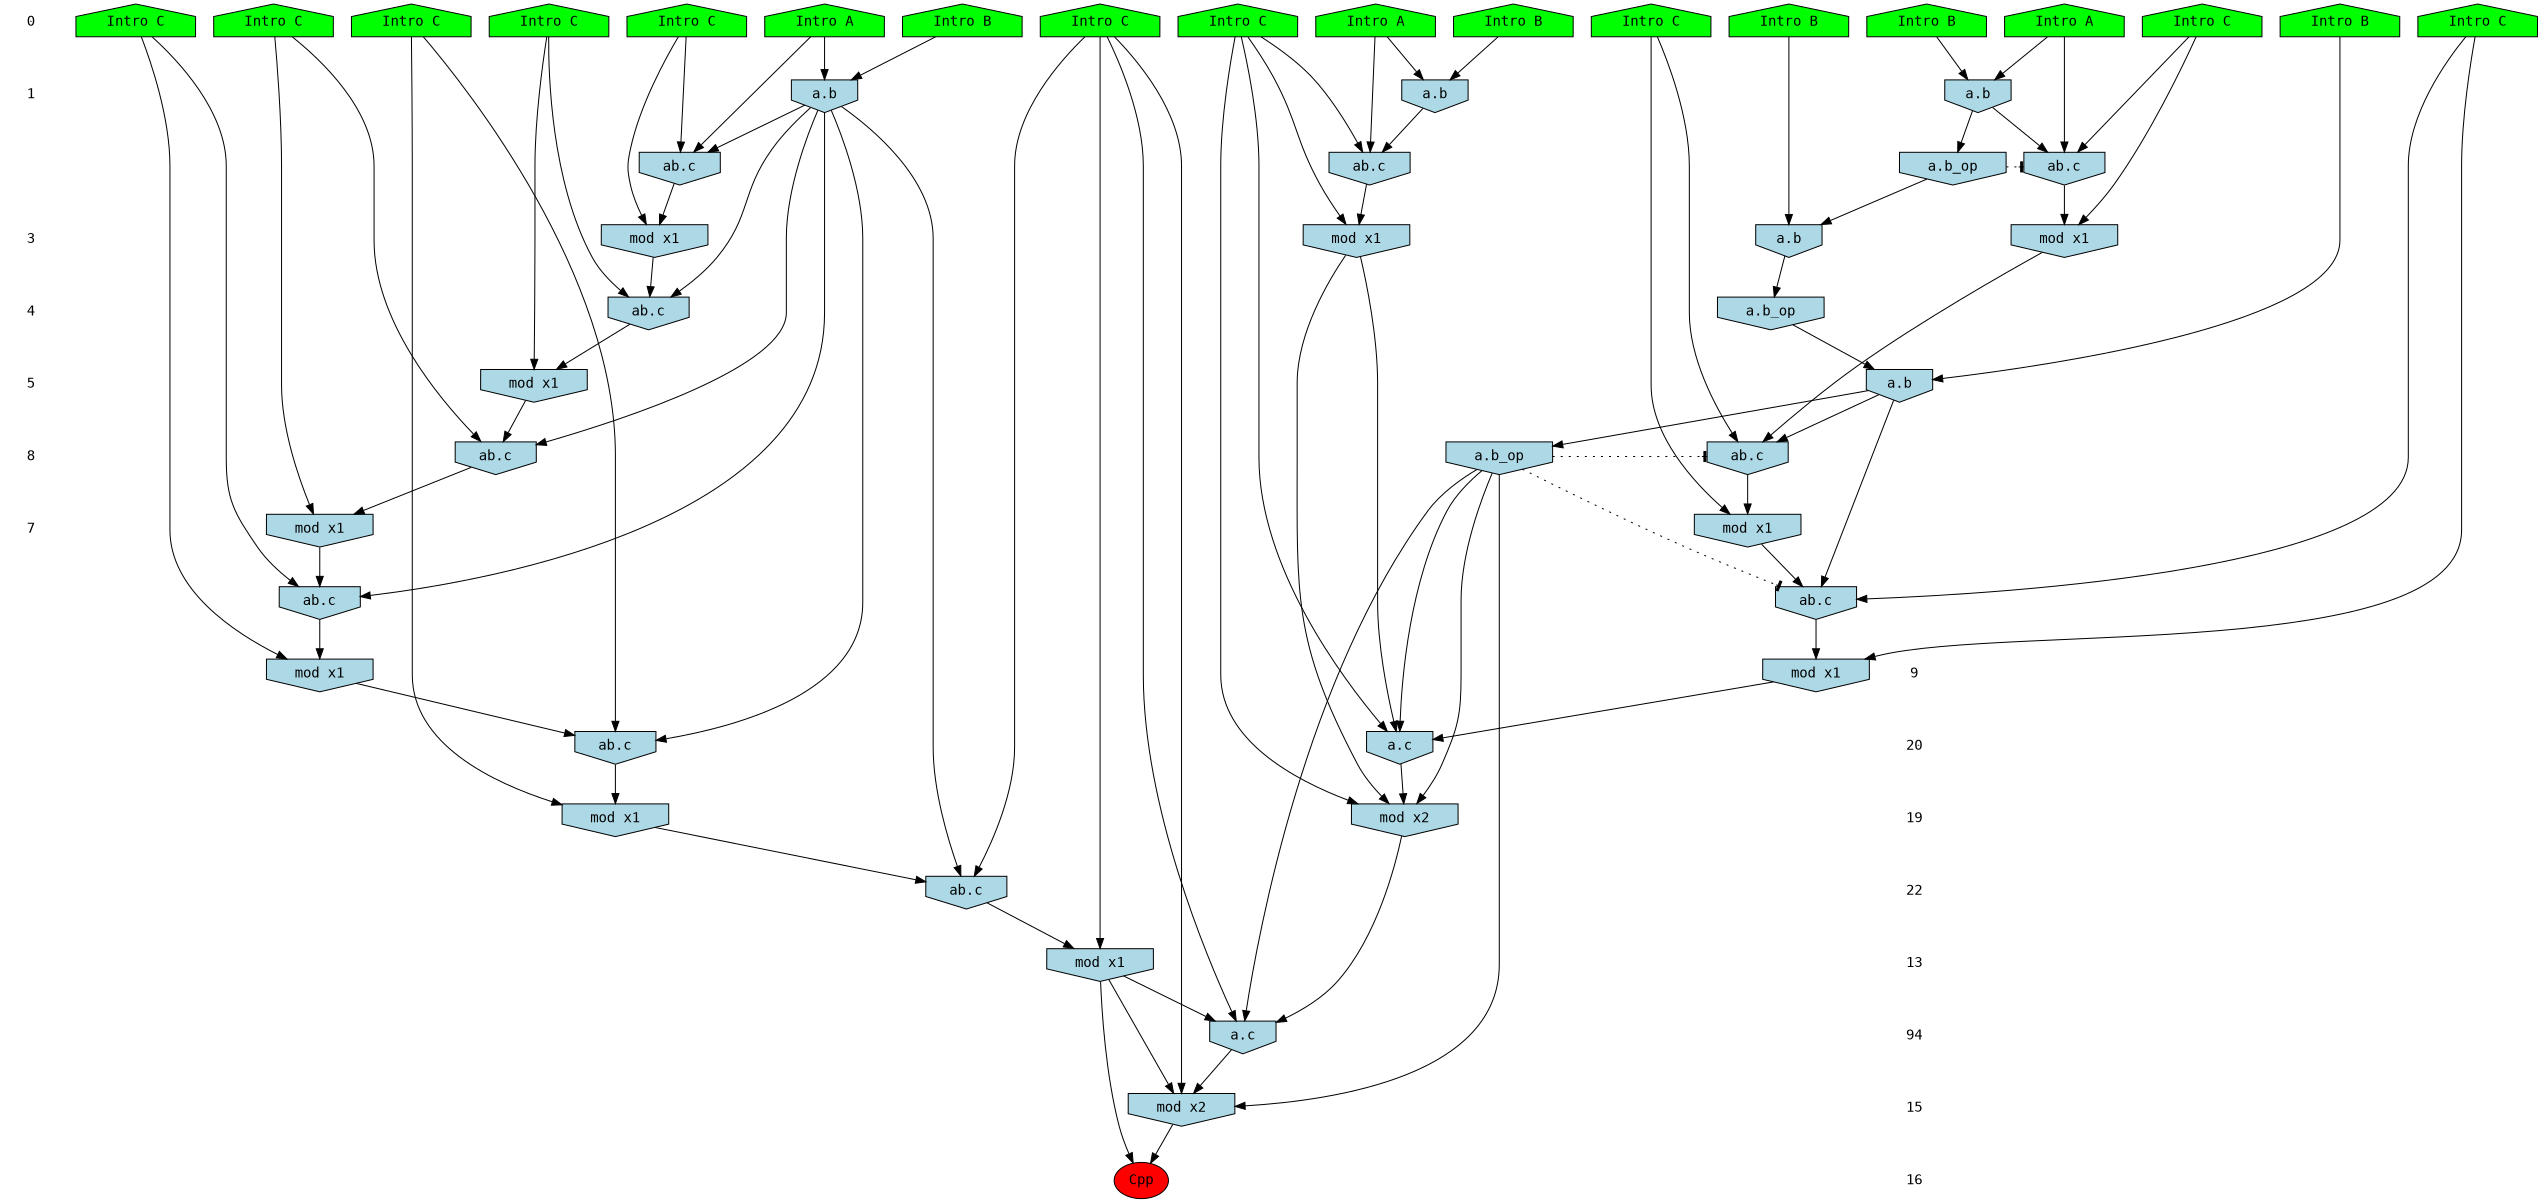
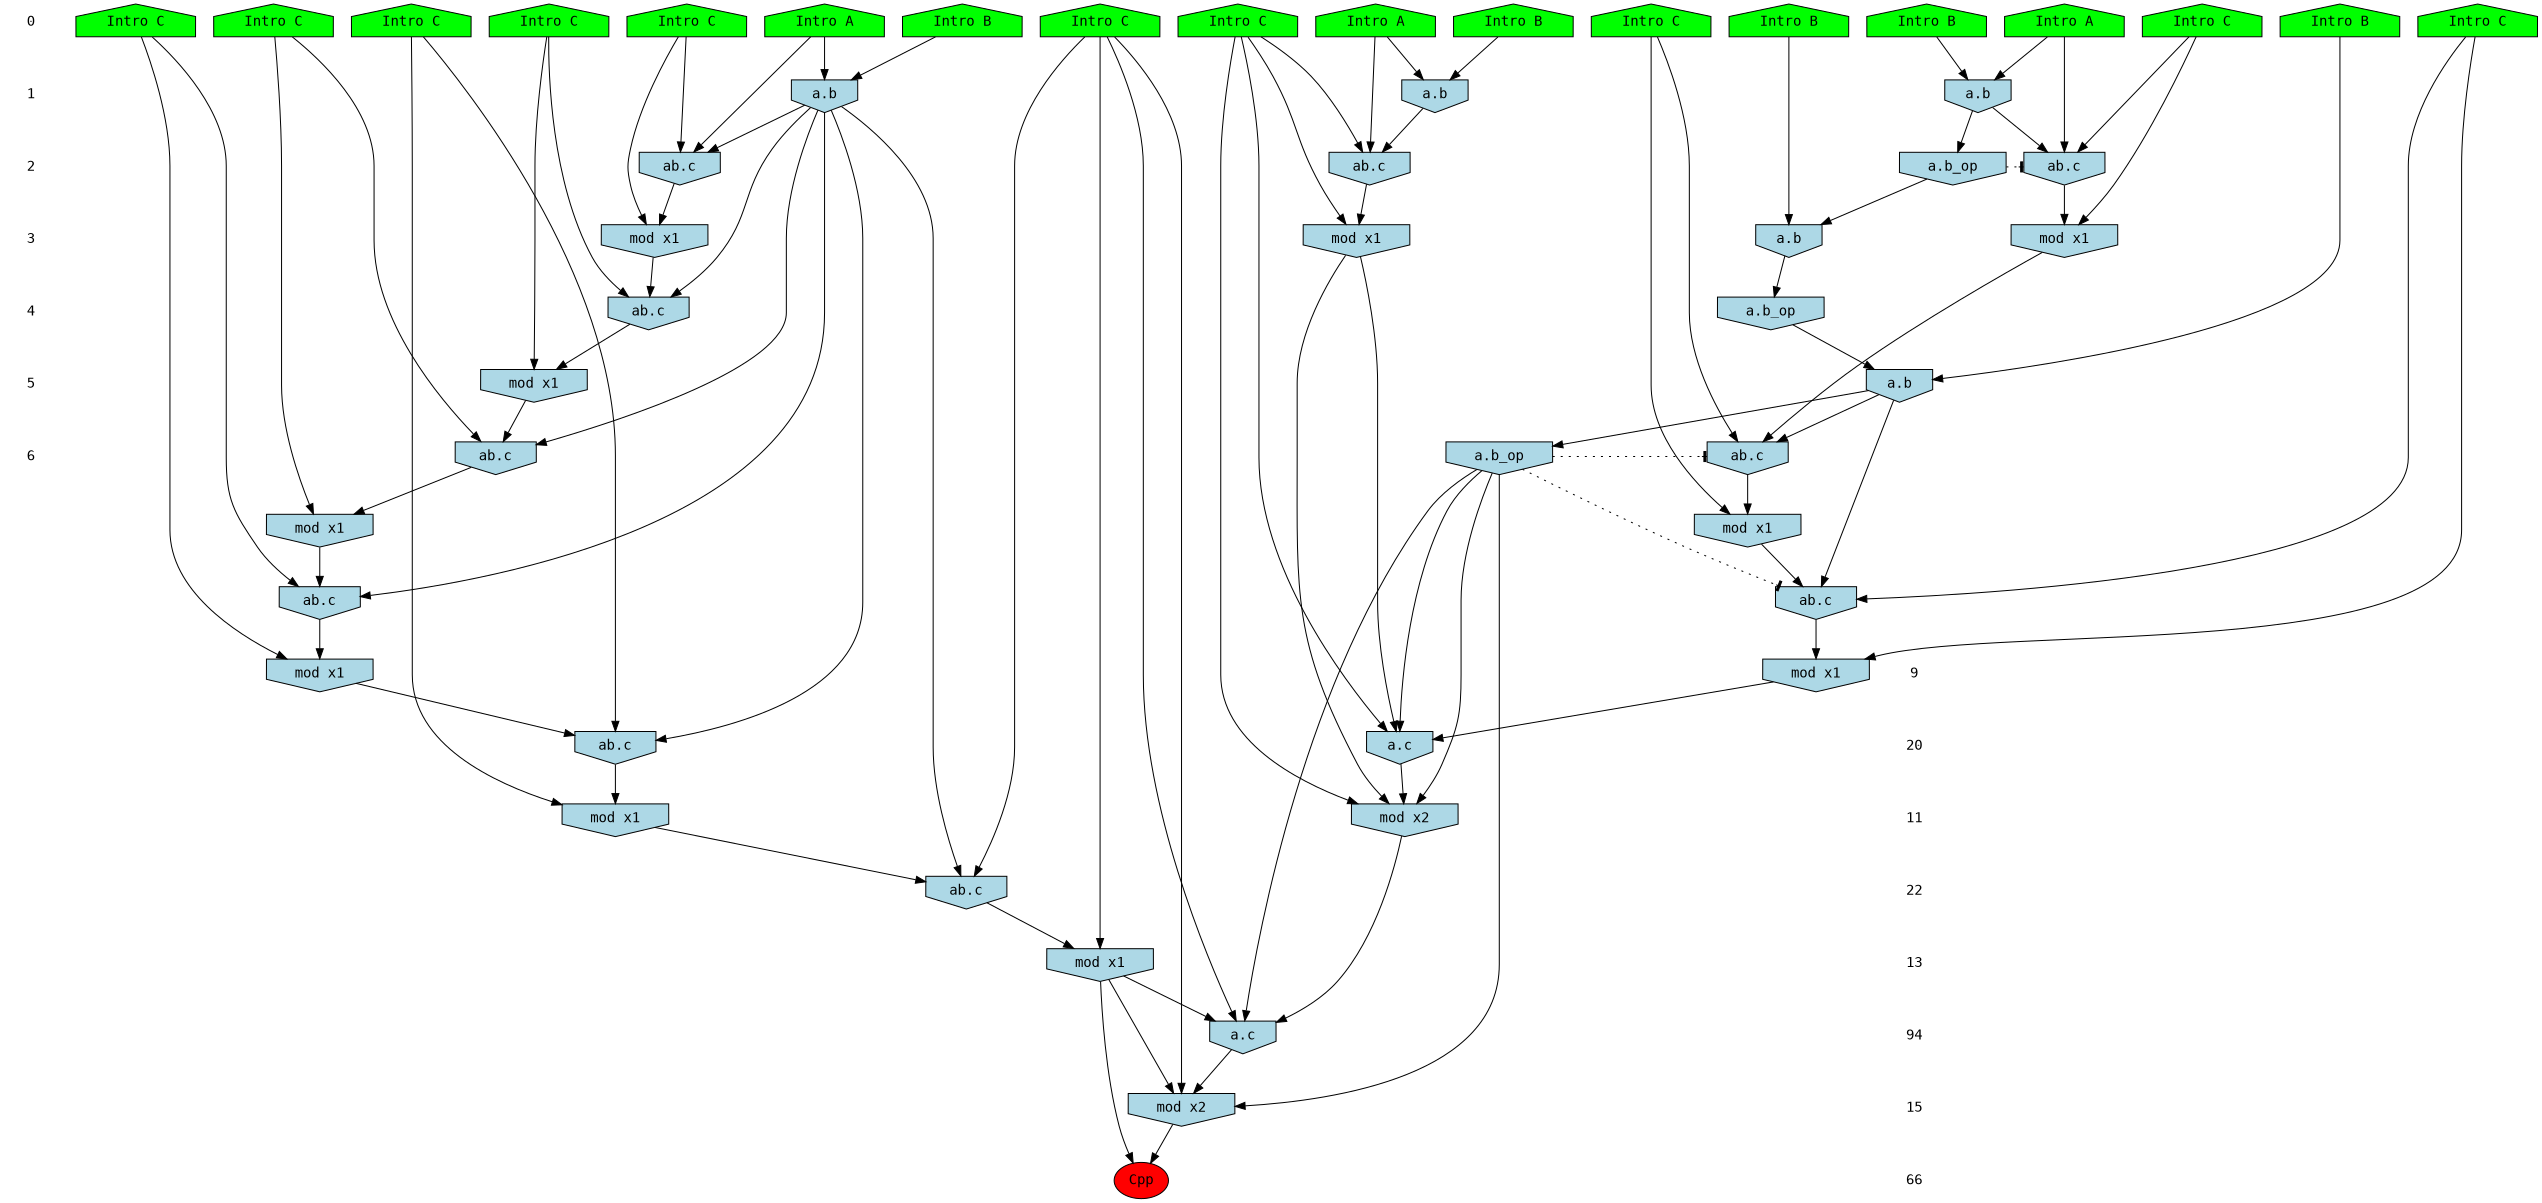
node "2": added
node "8": label "8" -> "6"
node "7": removed
node "19": label "19" -> "11"
node "16": label "16" -> "66"
